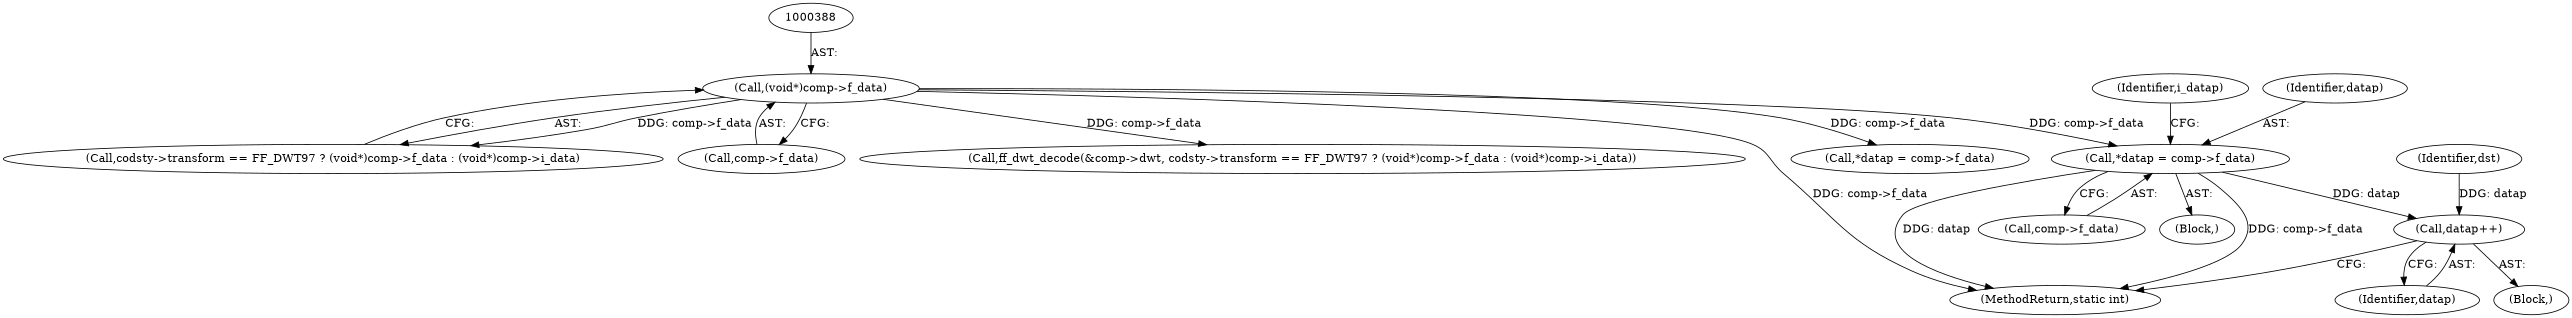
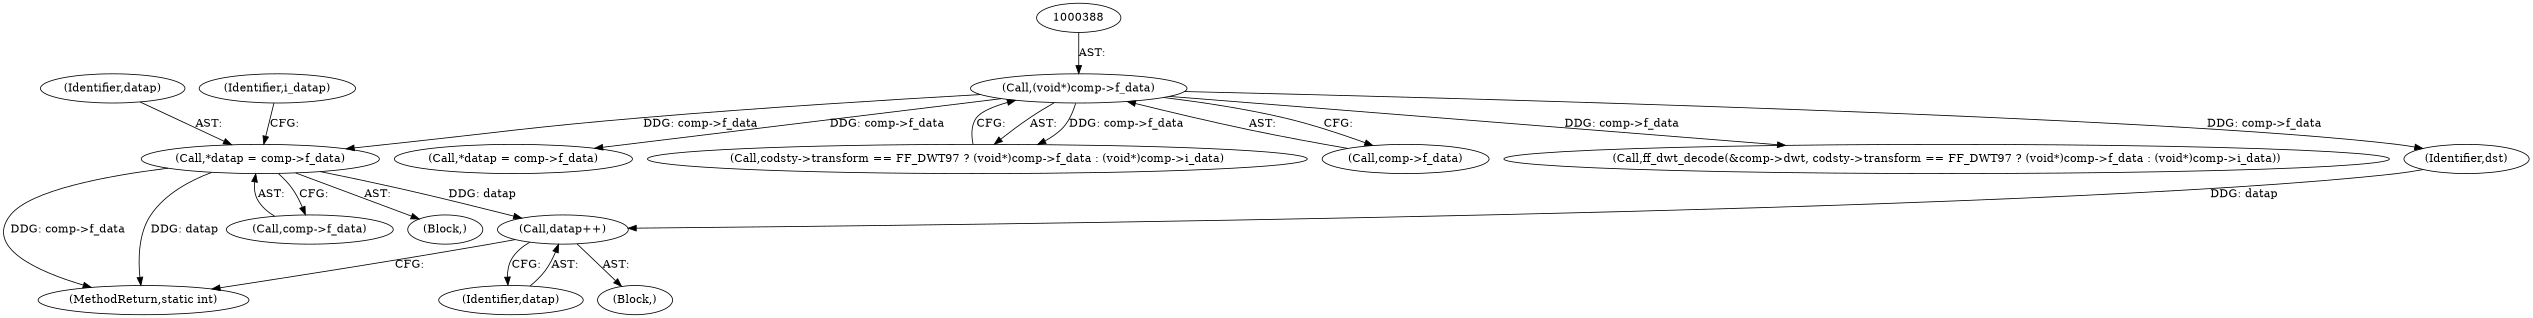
edge "(Call,(void*)comp->f_data)" -> "(MethodReturn,static int)": now "(Call,(void*)comp->f_data)" -> "(Identifier,dst)"
